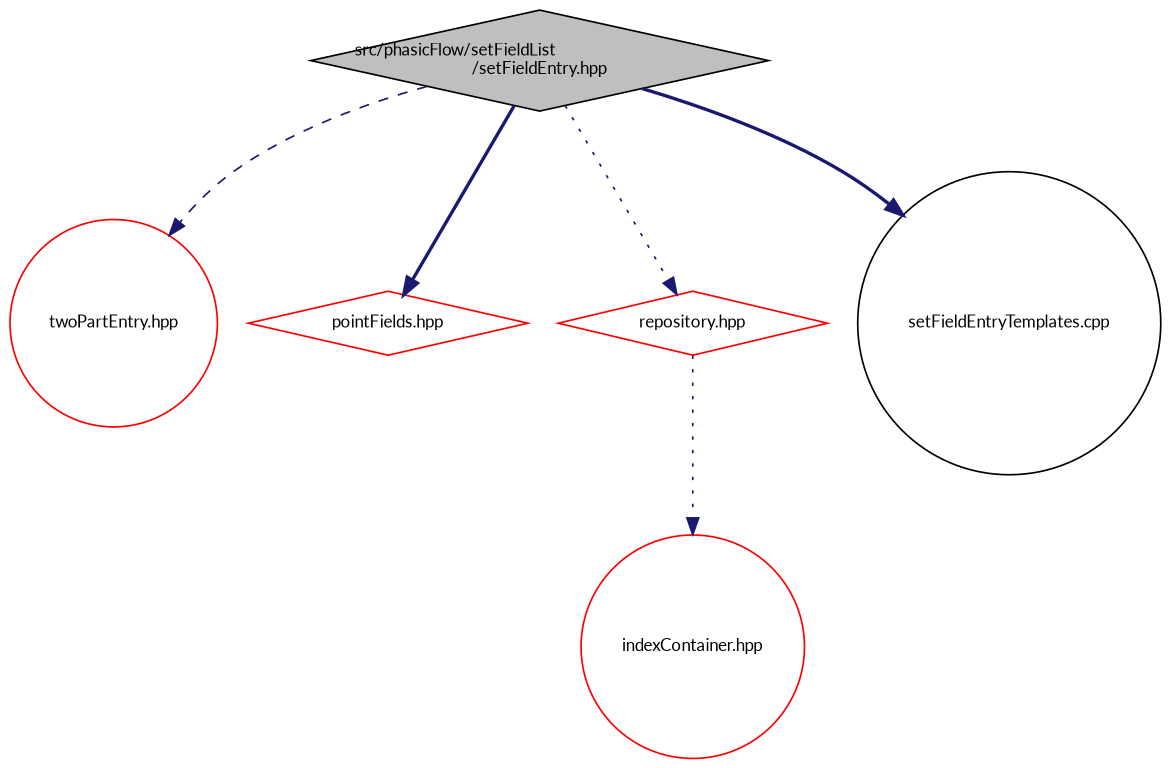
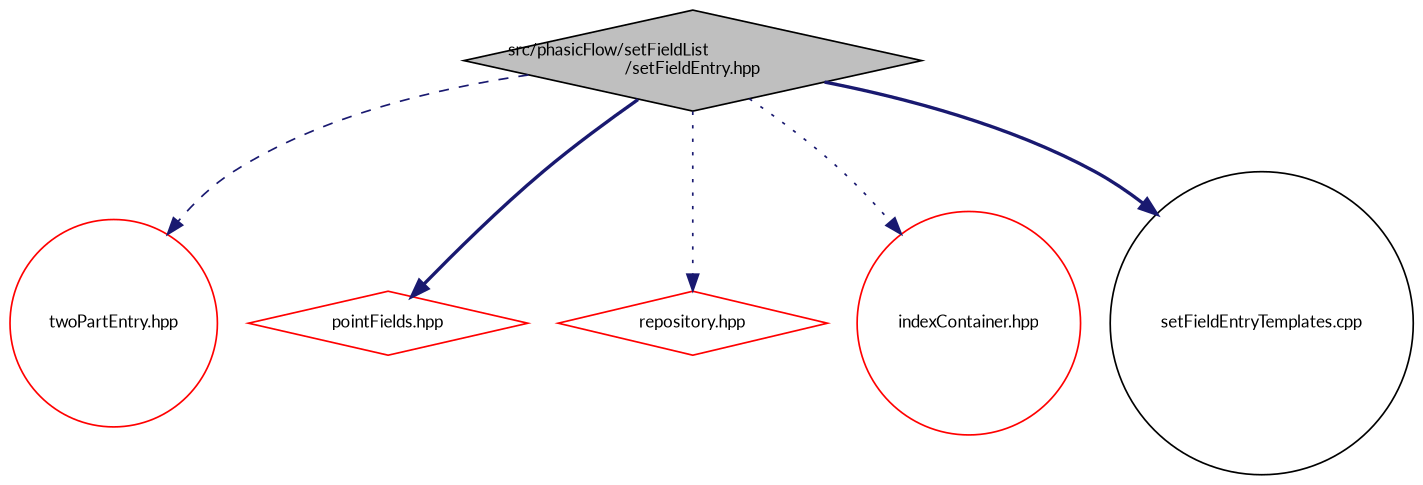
edge "repository.hpp" -> "indexContainer.hpp": now "src/phasicFlow/setFieldList /setFieldEntry.hpp" -> "indexContainer.hpp"
